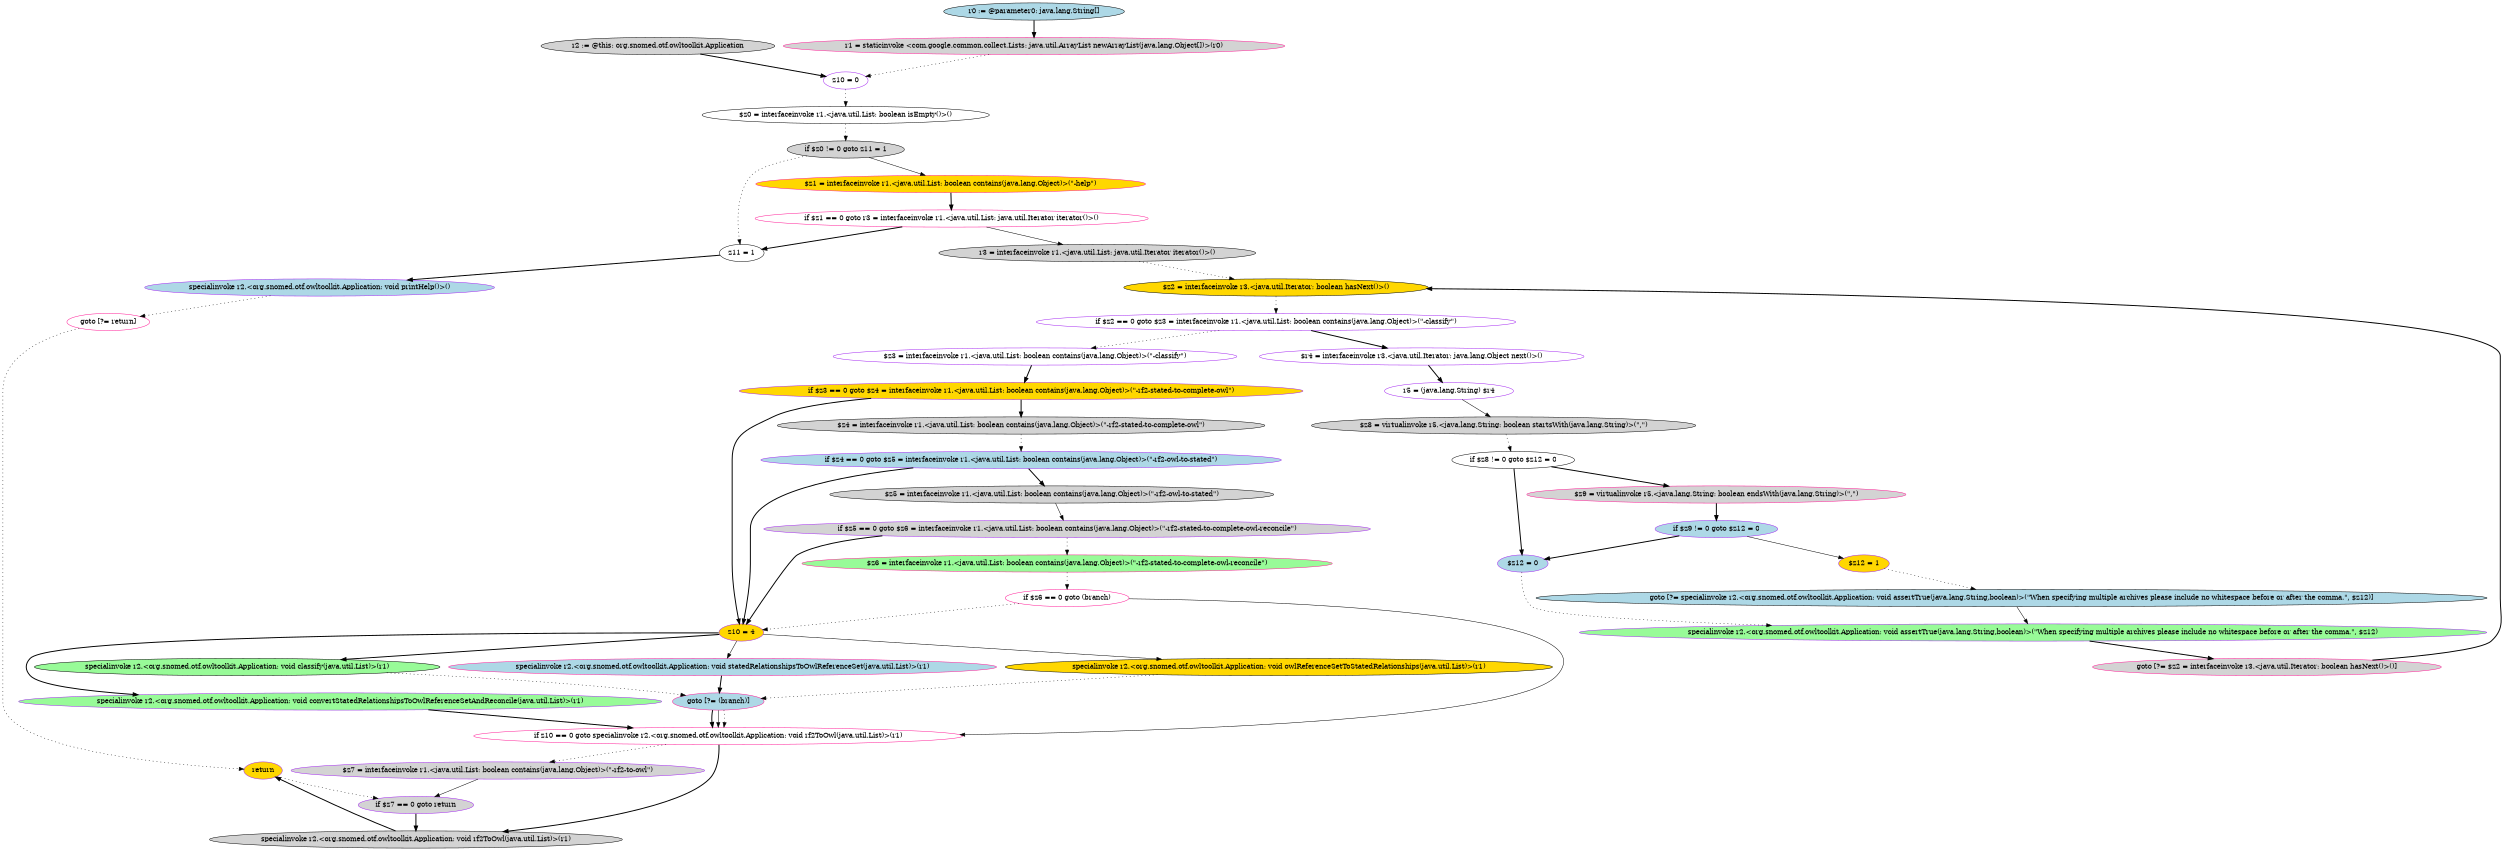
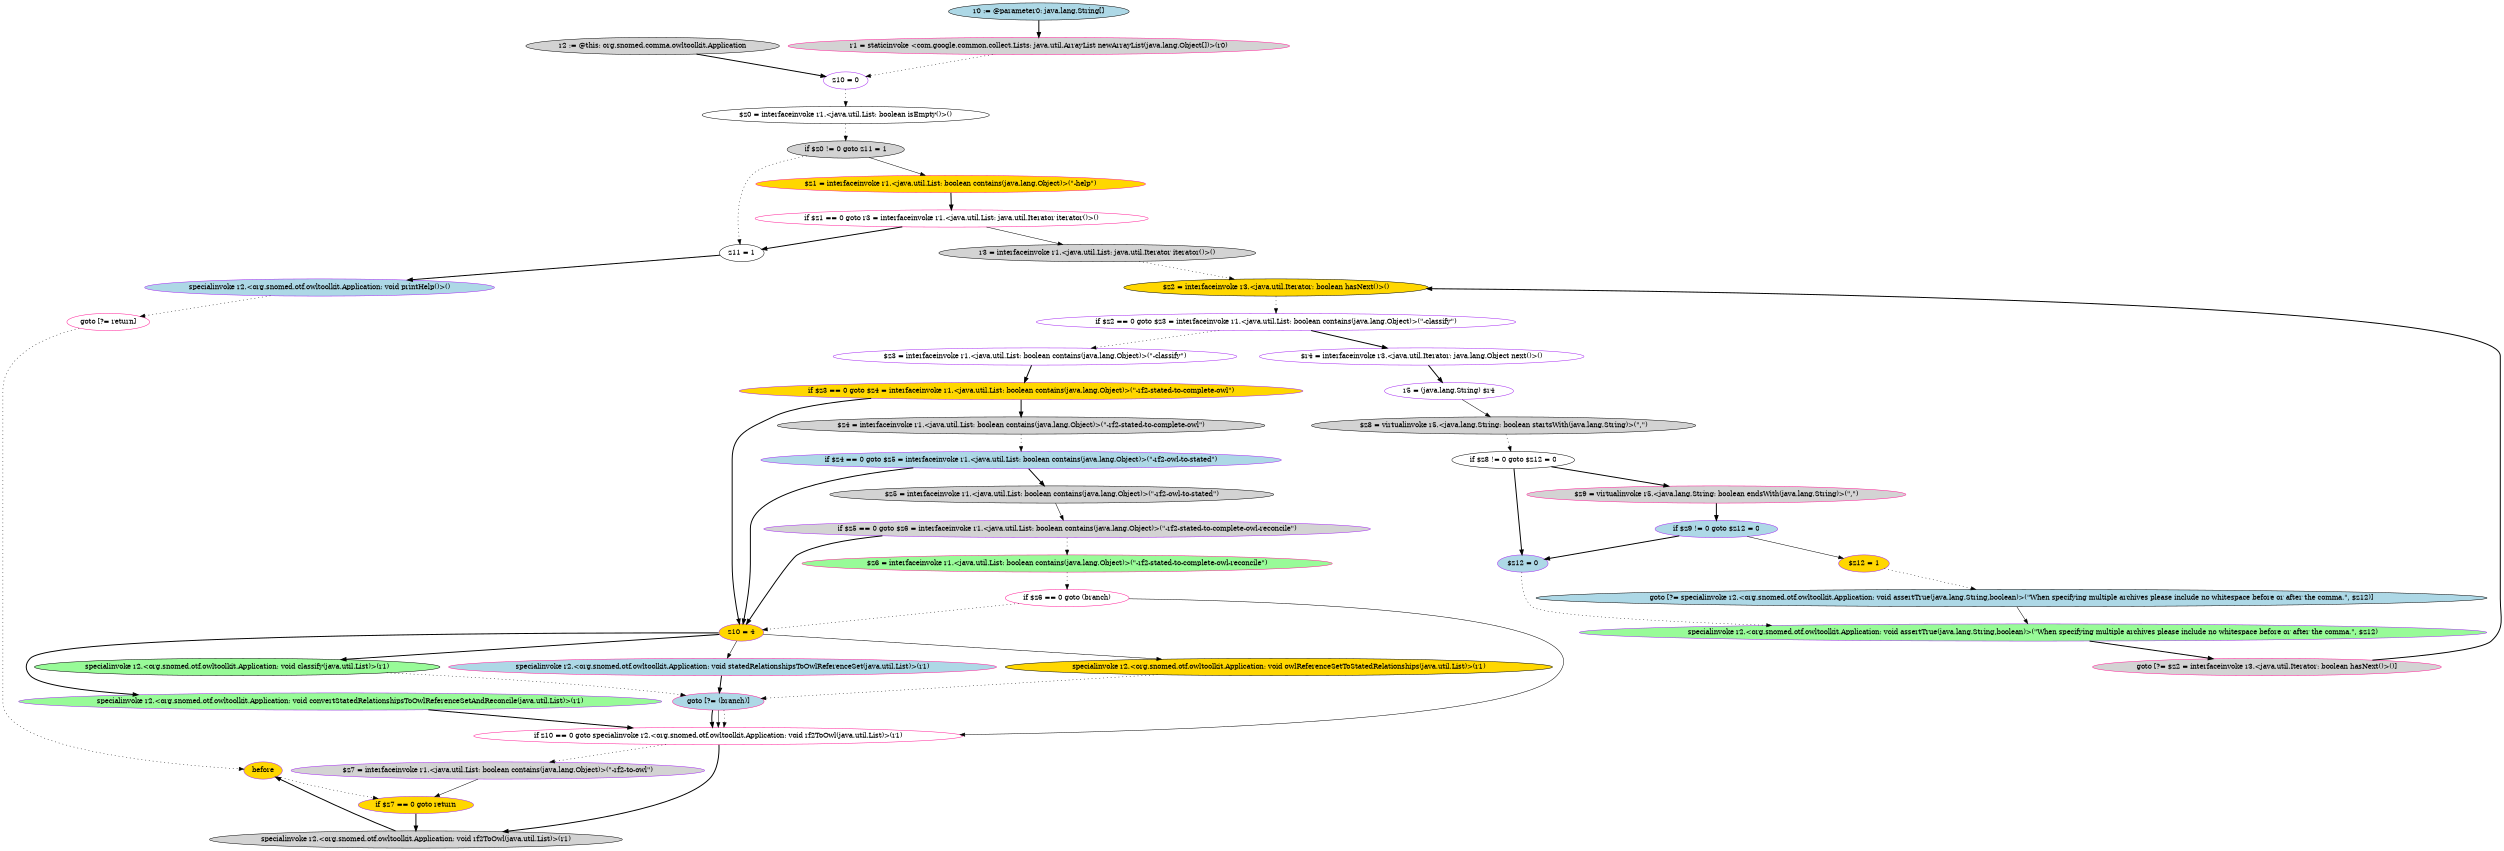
node "r2 := @this: org.snomed.otf.owltoolkit.Application": label "r2 := @this: org.snomed.otf.owltoolkit.Application" -> "r2 := @this: org.snomed.comma.owltoolkit.Application"
node "return": label "return" -> "before"
node "if $z7 == 0 goto return": fillcolor lightgrey -> gold
